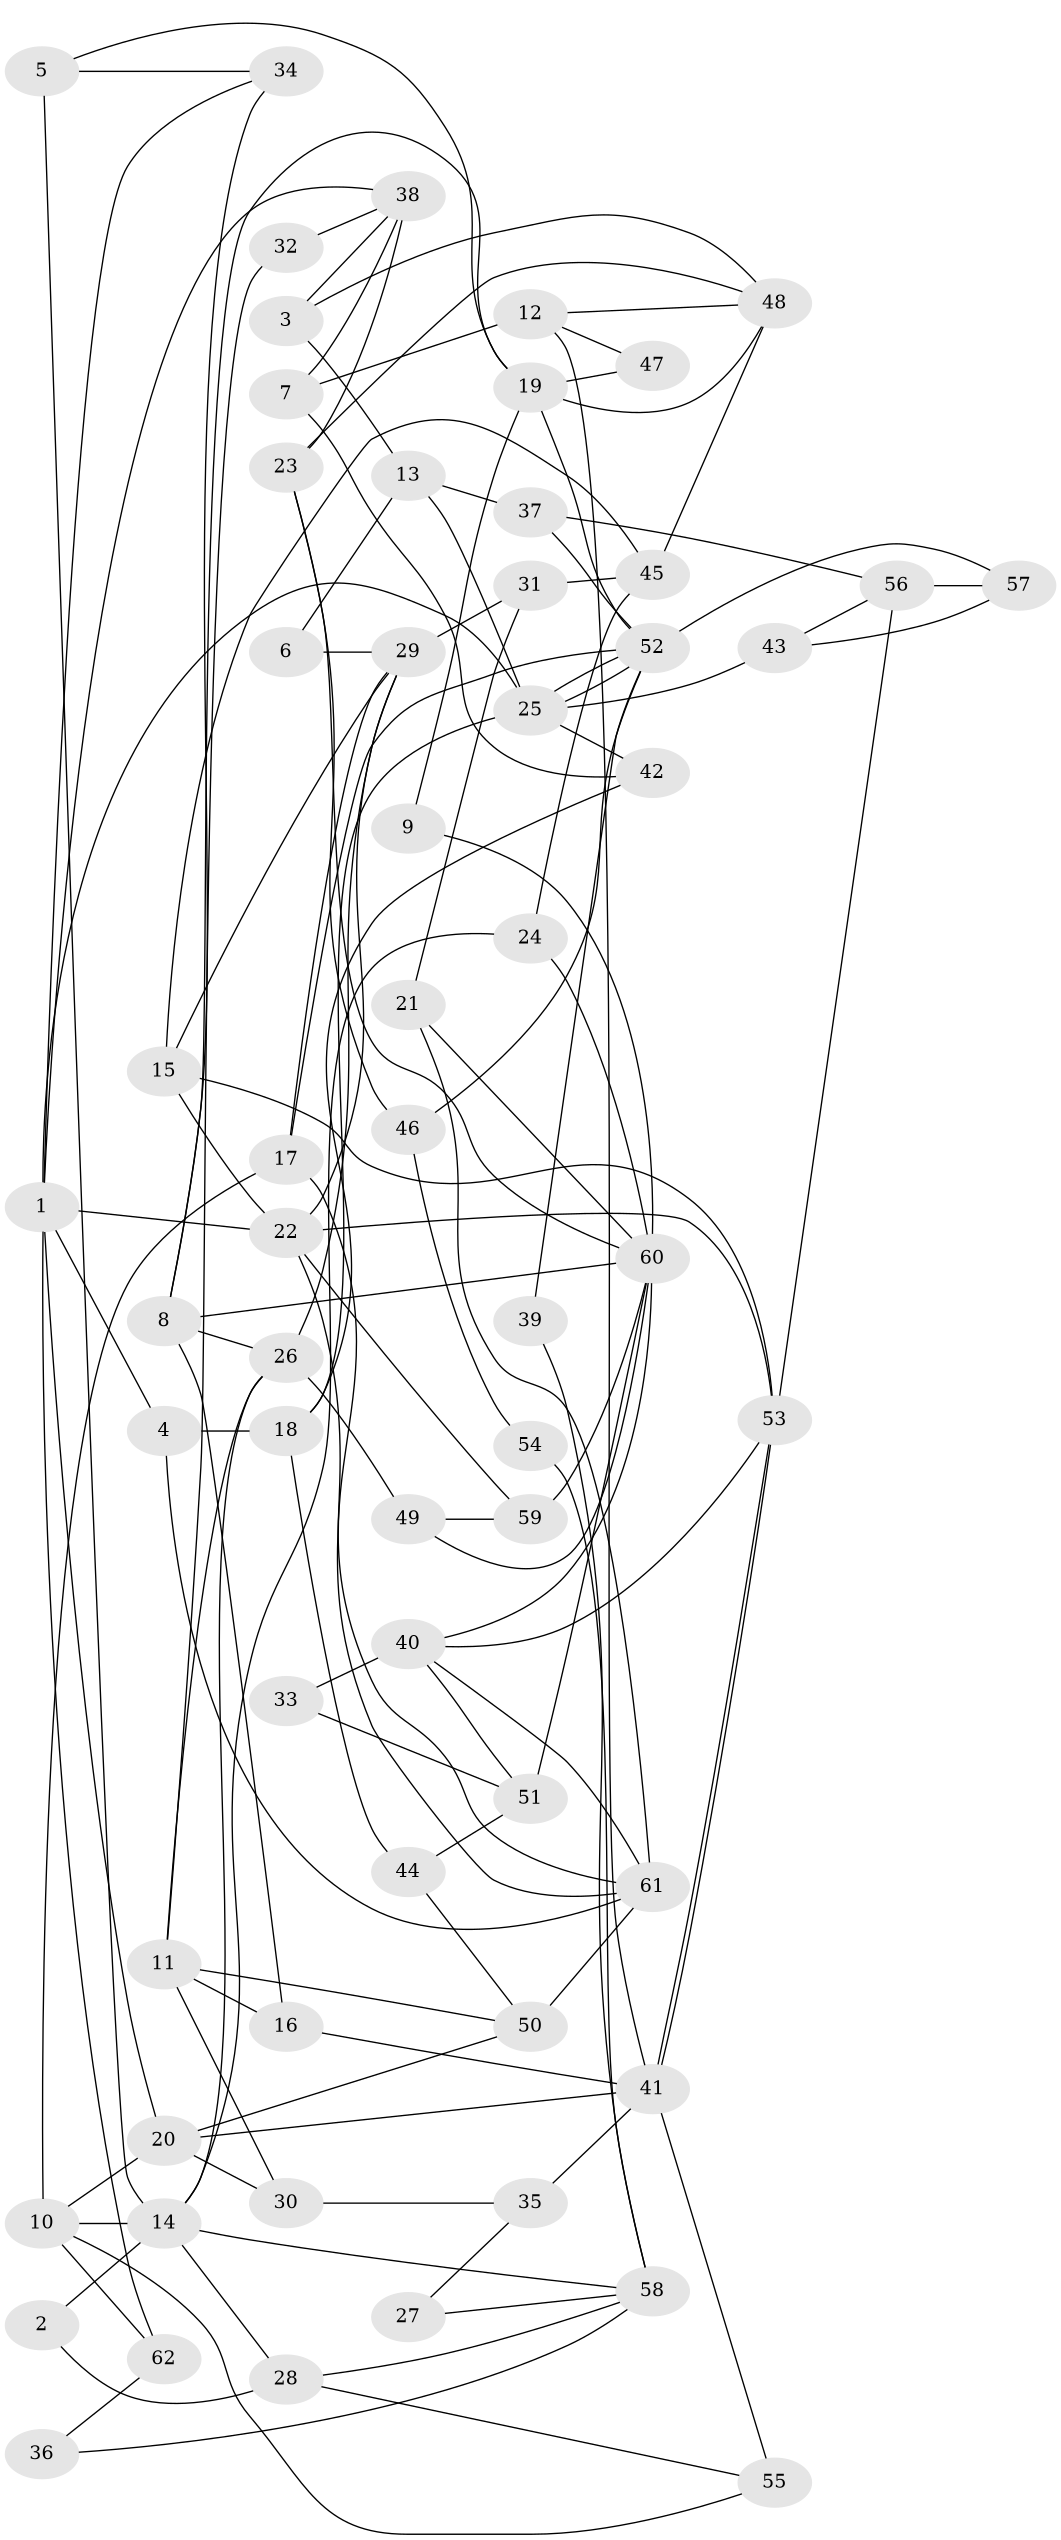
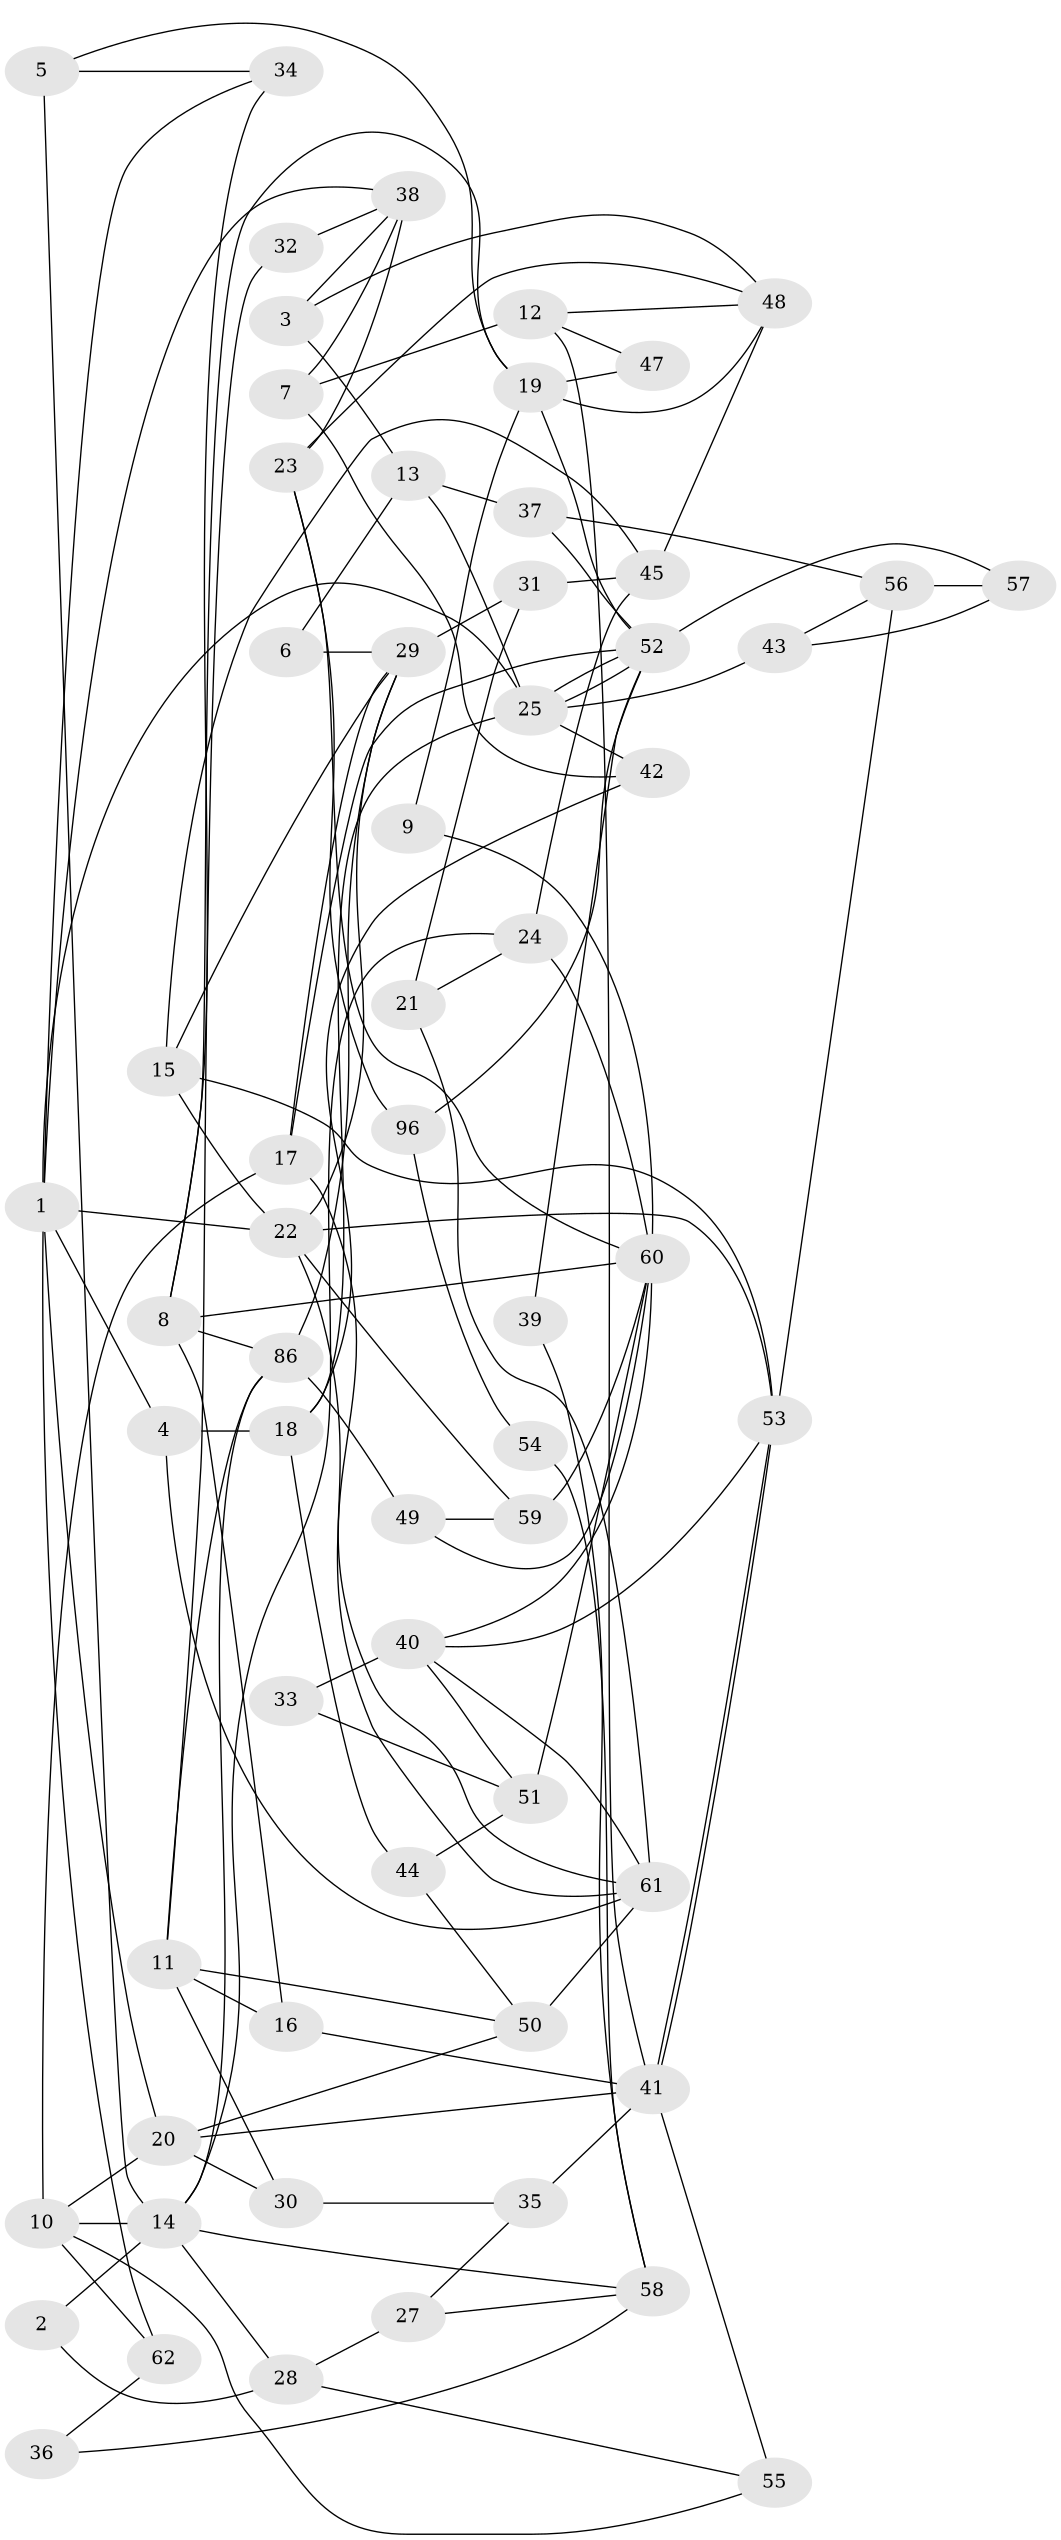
node "46": label "46" -> "96"
edge "21" -- "60": now "21" -- "24"
node "26": label "26" -> "86"
edge "58" -- "28": now "27" -- "28"
